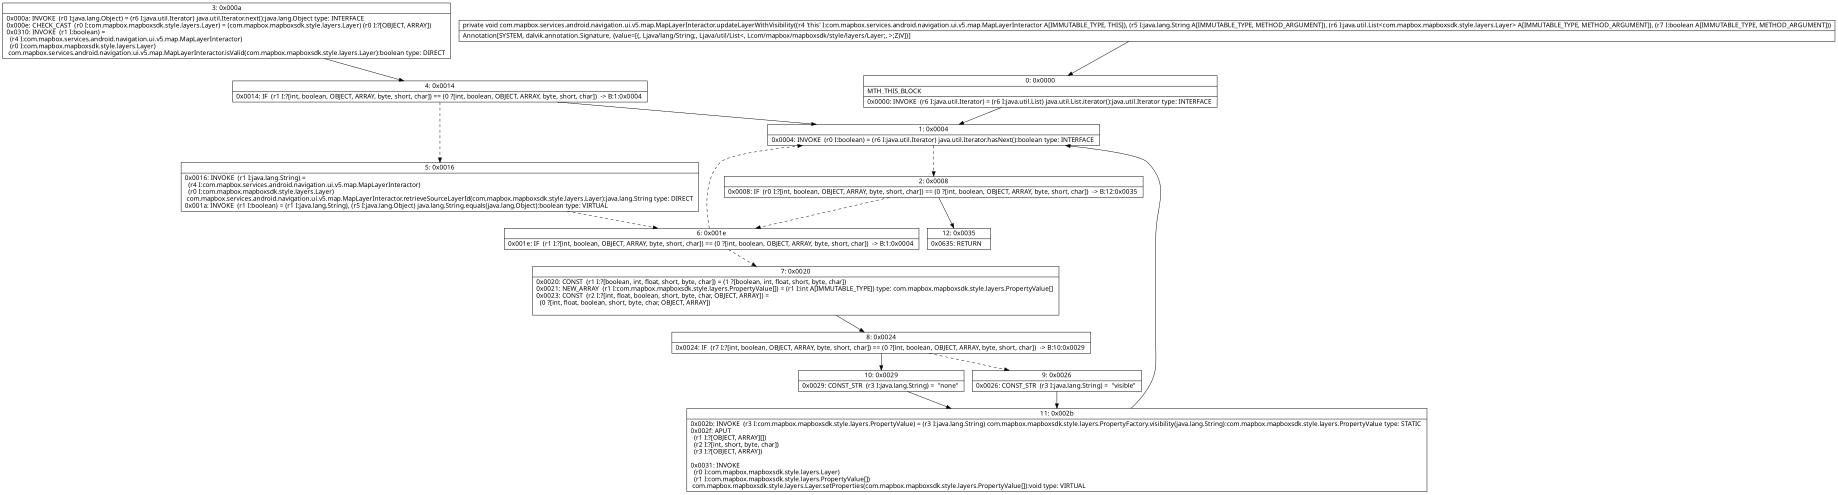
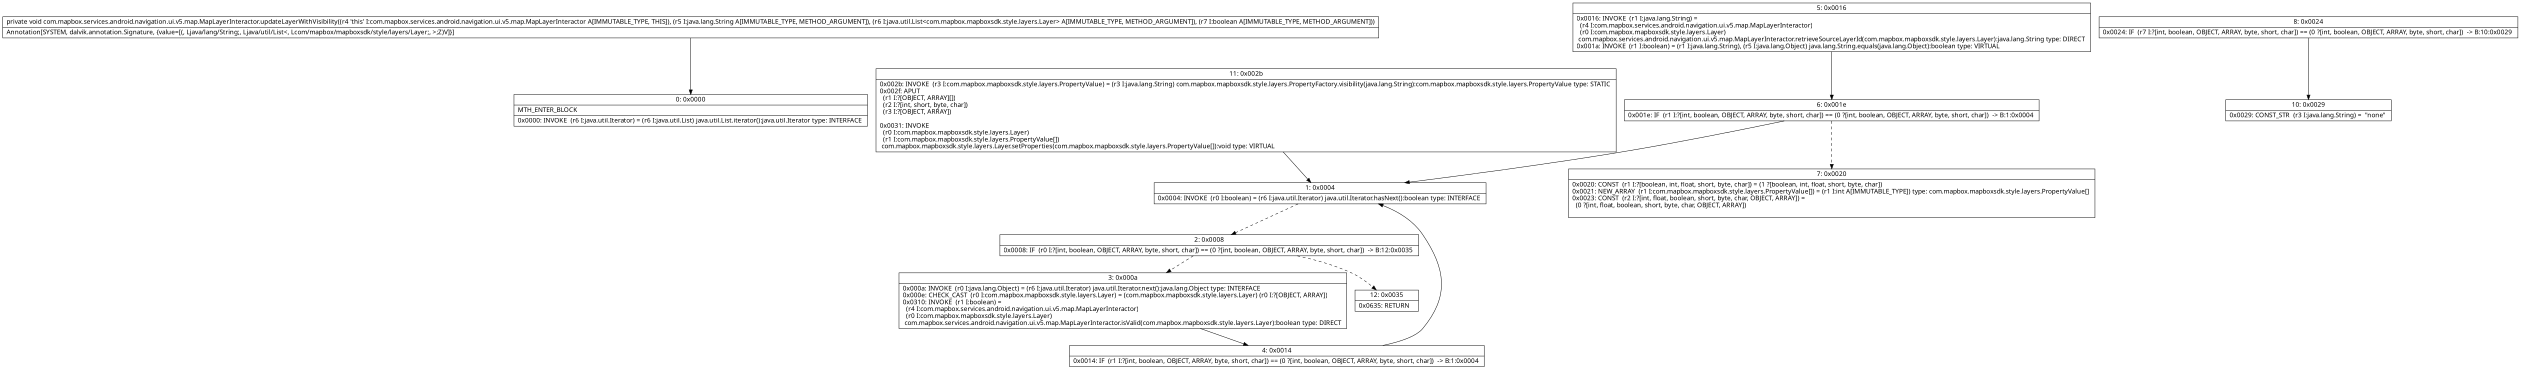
node "0: 0x0000": text "MTH_THIS_BLOCK" -> "MTH_ENTER_BLOCK"
edge "0: 0x0000" -> "1: 0x0004": removed
edge "4: 0x0014" -> "5: 0x0016": removed
edge "6: 0x001e" -> "1: 0x0004": style dashed -> solid
edge "2: 0x0008" -> "12: 0x0035": style solid -> dashed
edge "2: 0x0008" -> "6: 0x001e": now "2: 0x0008" -> "3: 0x000a"
edge "5: 0x0016" -> "6: 0x001e": style dashed -> solid
edge "7: 0x0020" -> "8: 0x0024": removed
node "9: 0x0026": removed
edge "10: 0x0029" -> "11: 0x002b": removed
